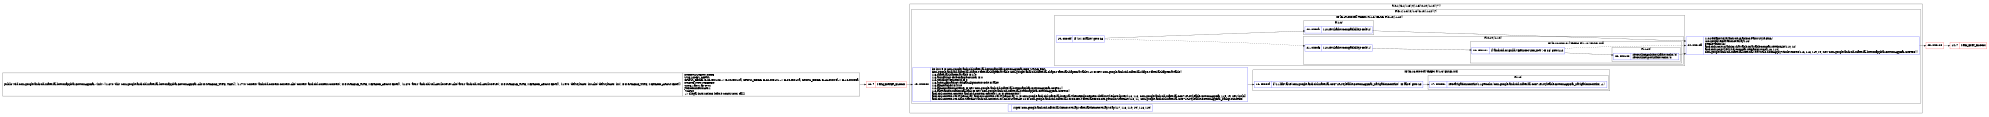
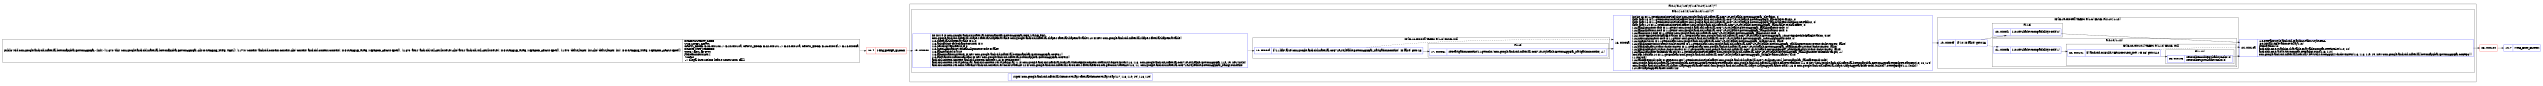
node "18: 0x005a": added
node "14: ?": color red -> blue
